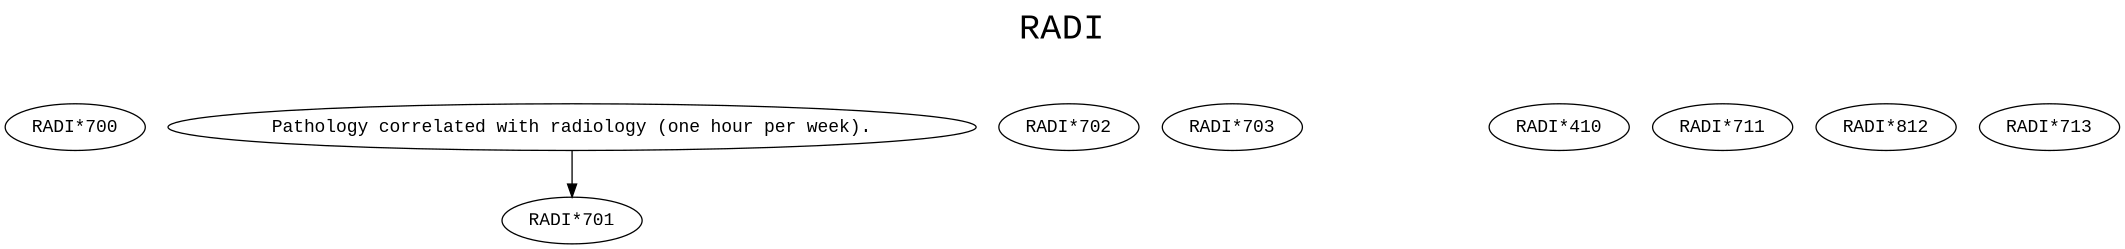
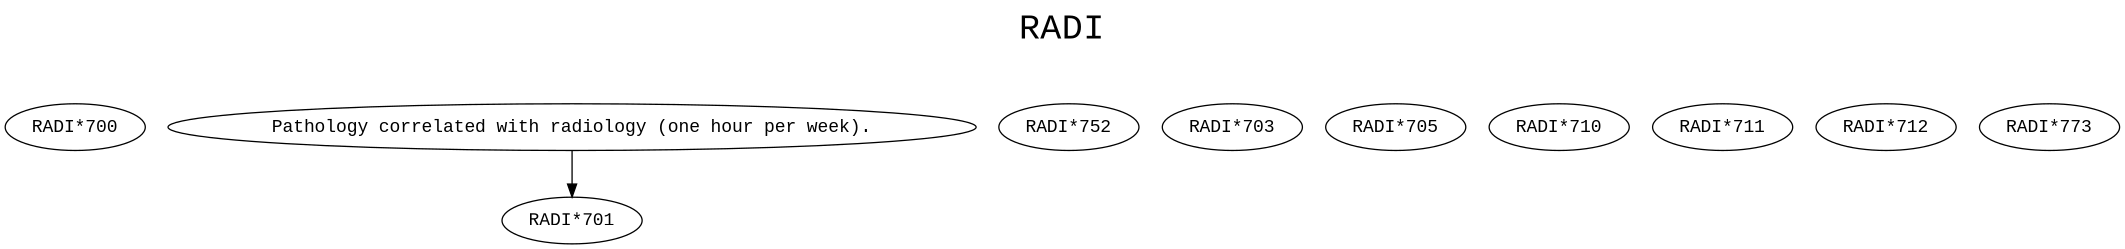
node "RADI*702": label "RADI*702" -> "RADI*752"
node "RADI*705": added
node "RADI*410": label "RADI*410" -> "RADI*710"
node "RADI*812": label "RADI*812" -> "RADI*712"
node "RADI*713": label "RADI*713" -> "RADI*773"
